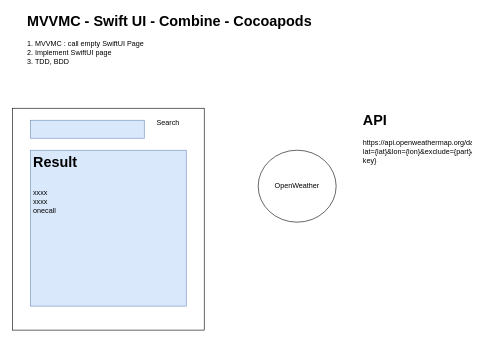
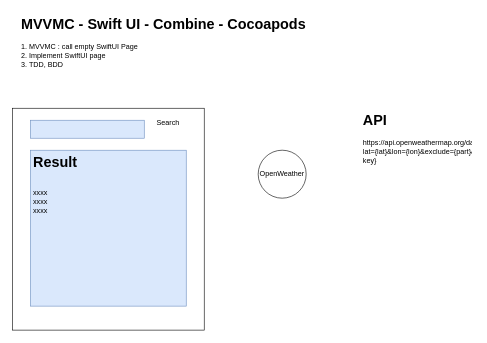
node "MVVMC - Swift UI - Combine - Cocoapods1. MVVMC : call empty SwiftUI Page 2. Implement SwiftUI page 3. TDD, BDD": moved (222, 39) -> (216, 42)
node "Result xxxx xxxx onecall": label "Result xxxx xxxx onecall" -> "Result xxxx xxxx xxxx"
node "OpenWeather": size 78x72 -> 48x48
